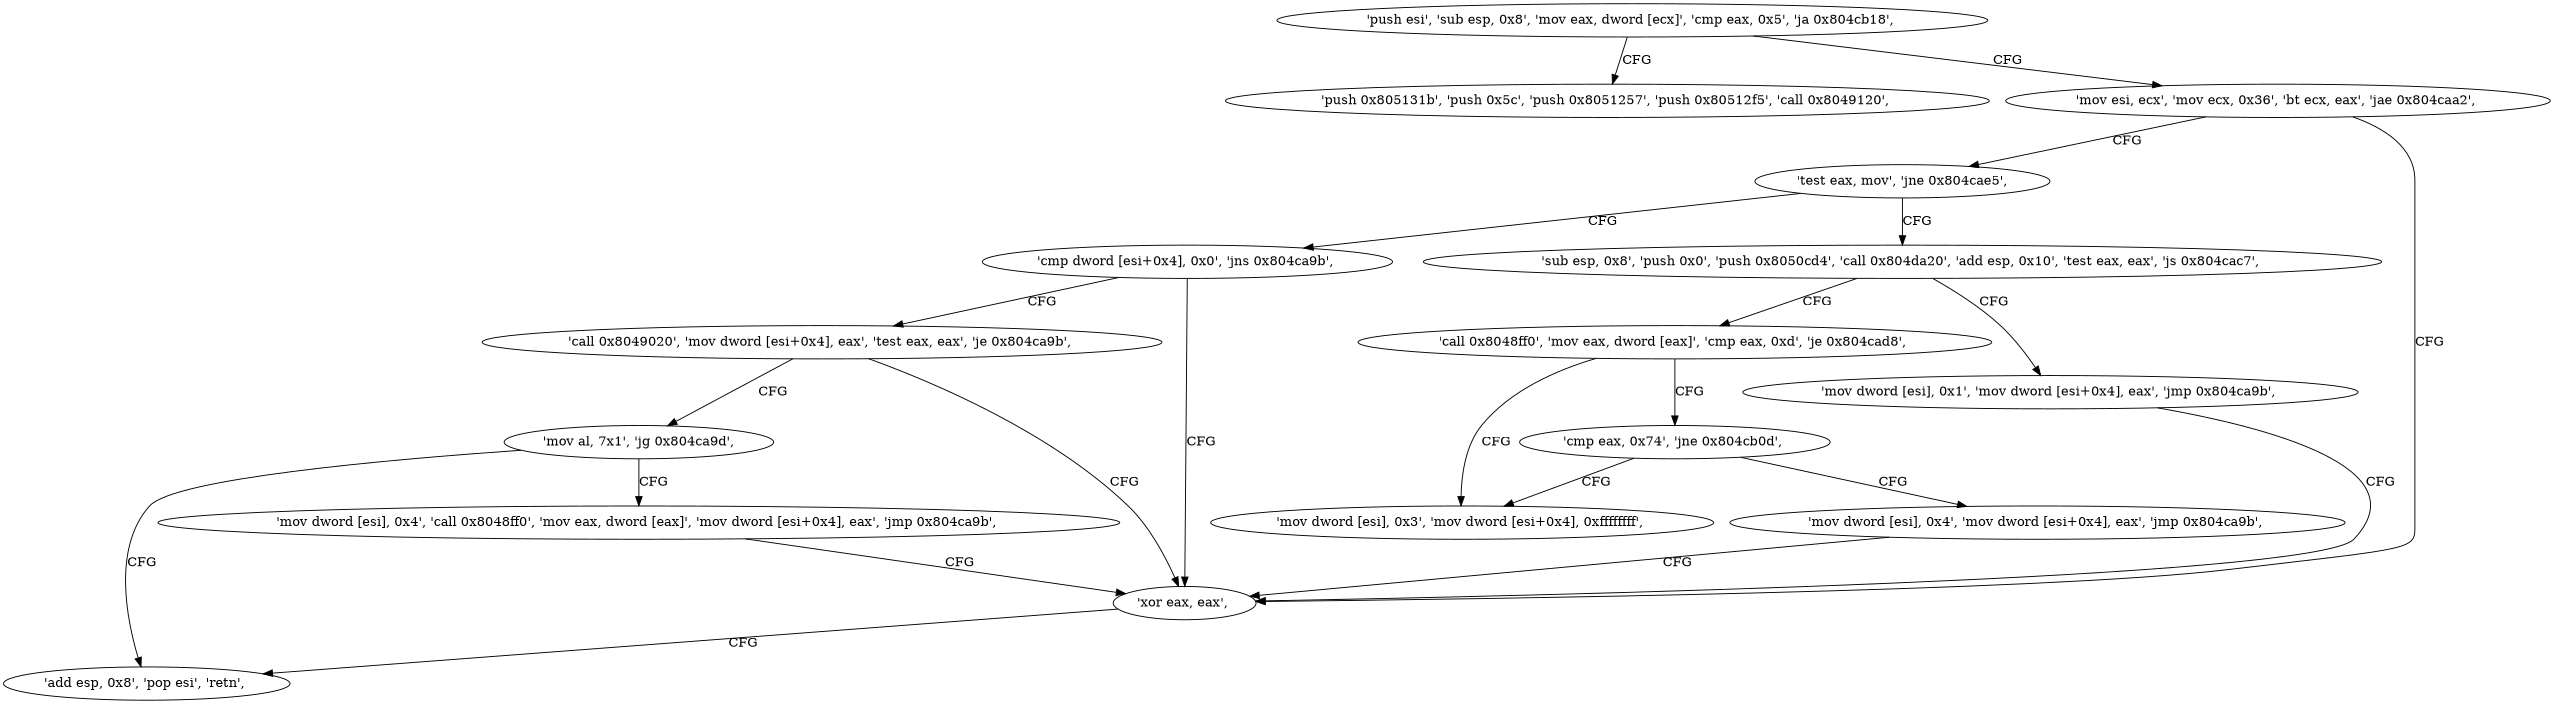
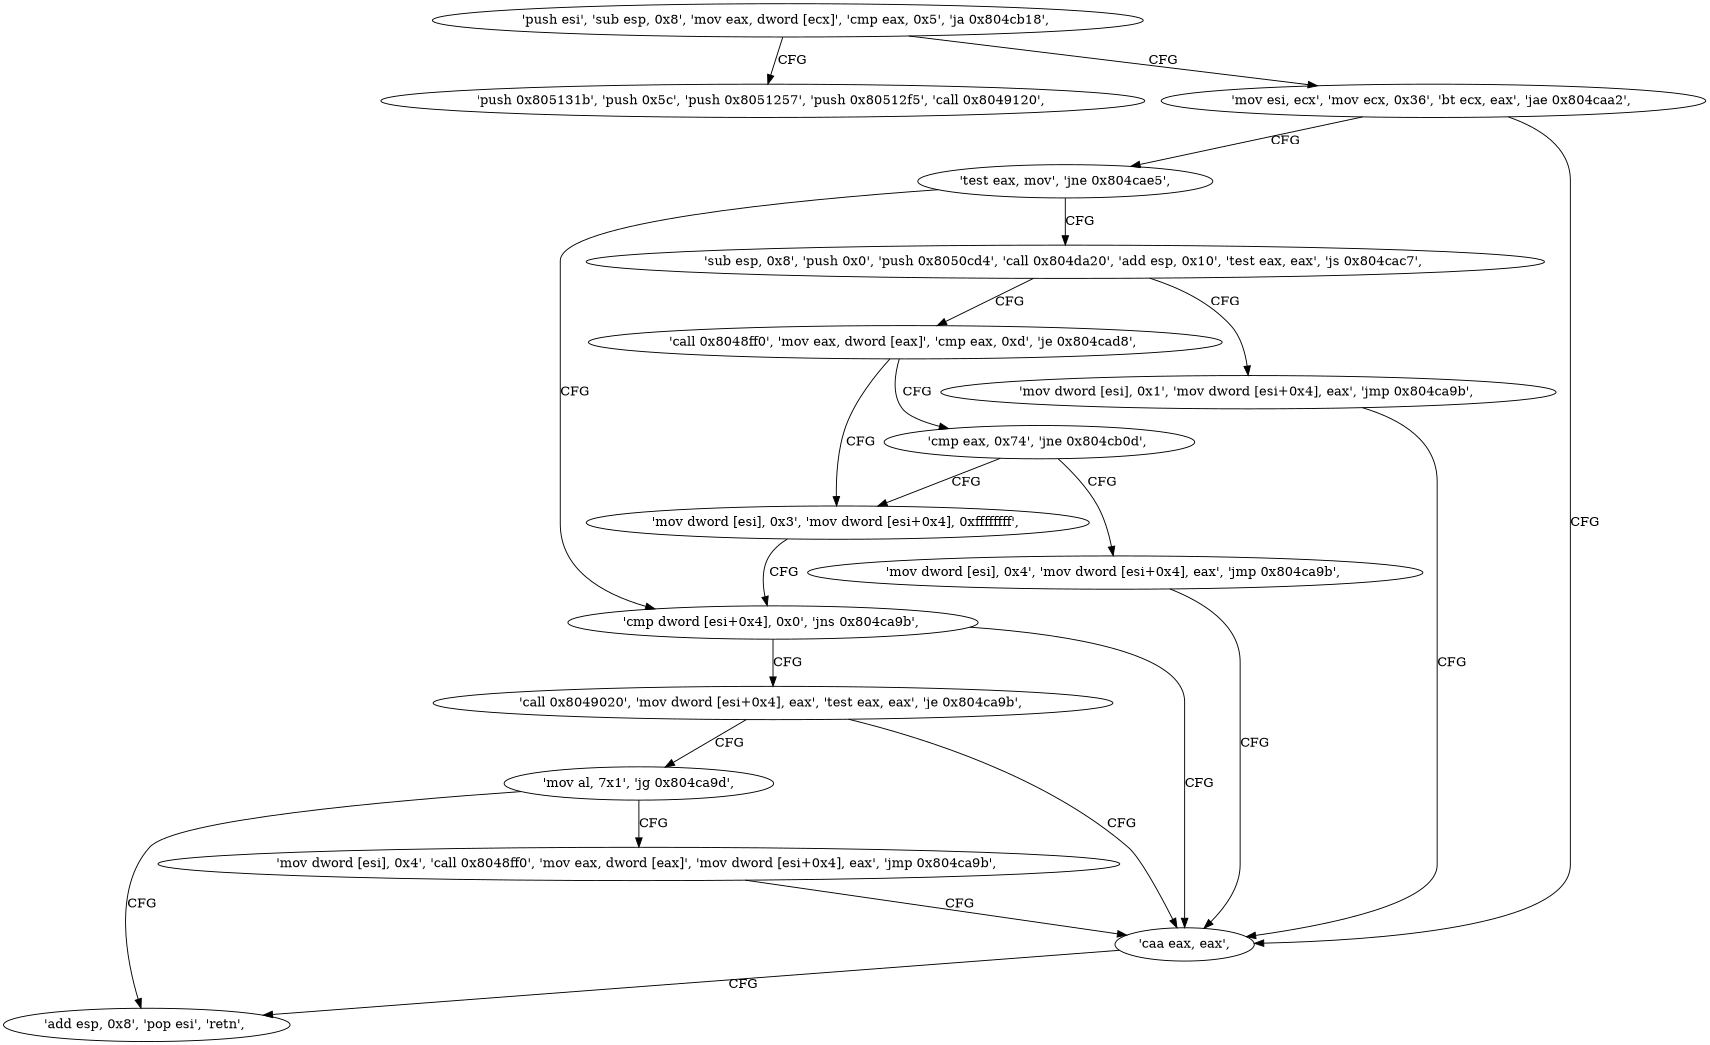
edge "'mov dword [esi], 0x3', 'mov dword [esi+0x4], 0xffffffff'," -> "'cmp dword [esi+0x4], 0x0', 'jns 0x804ca9b',": added, label "CFG"
node "'xor eax, eax',": label "'xor eax, eax'," -> "'caa eax, eax',"
